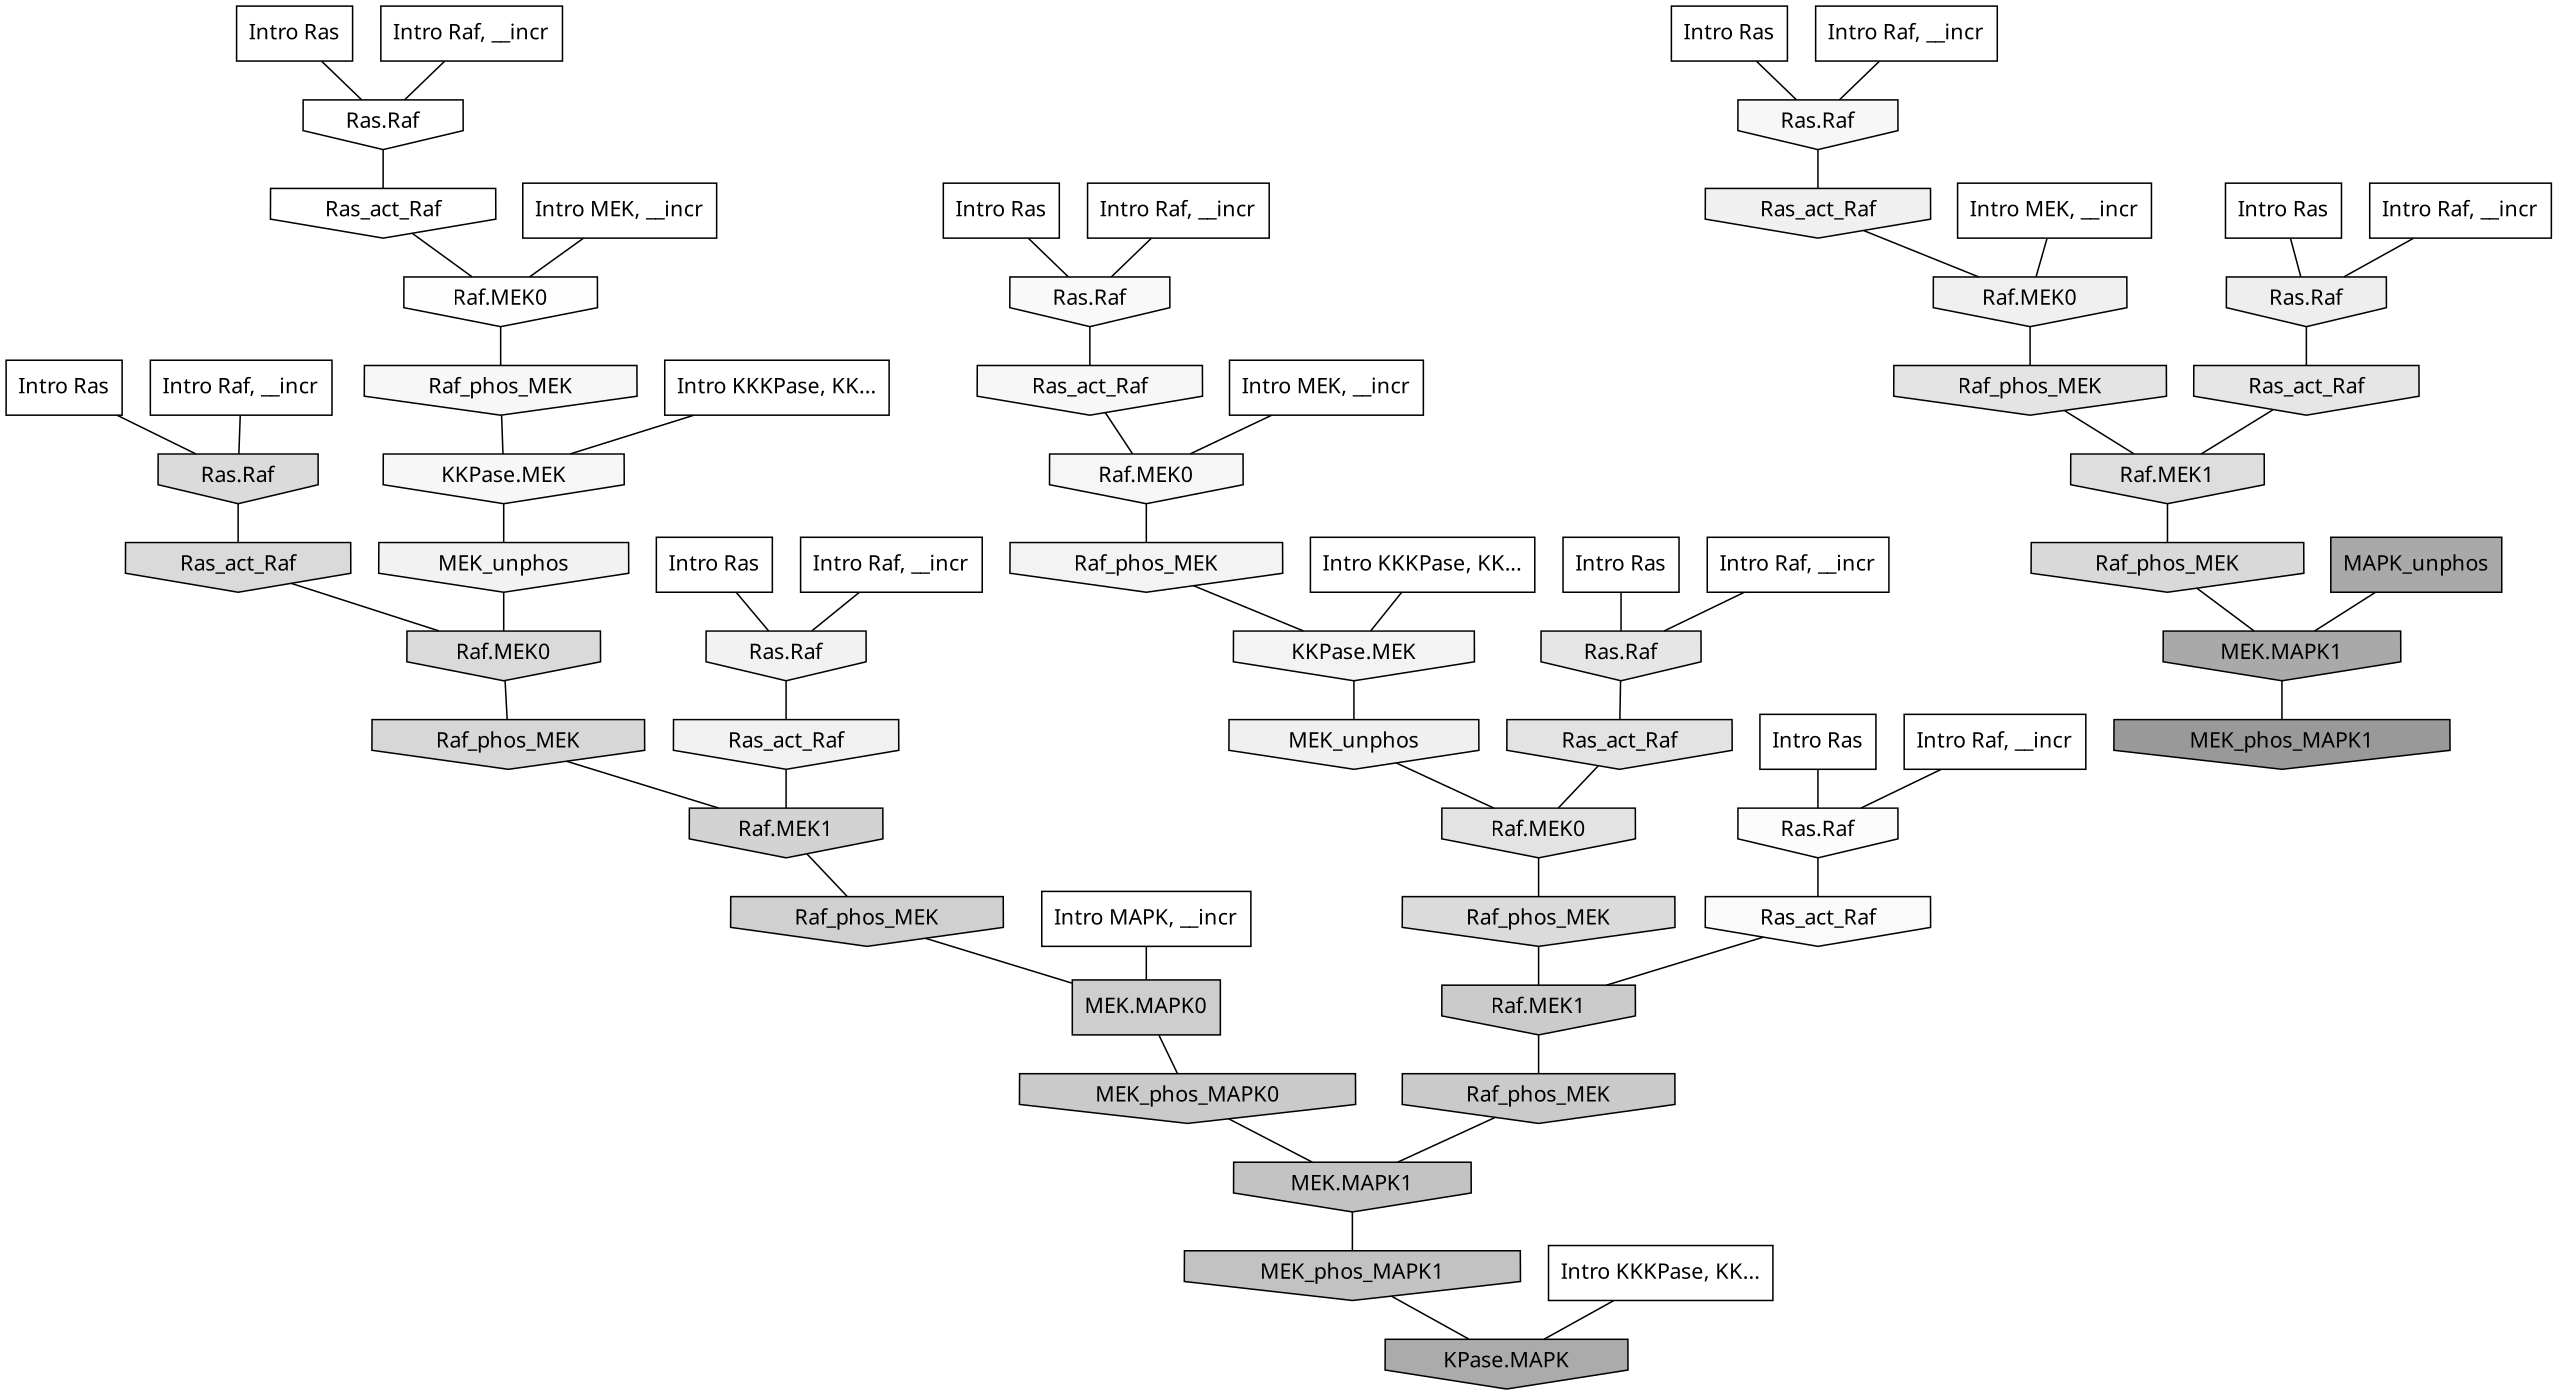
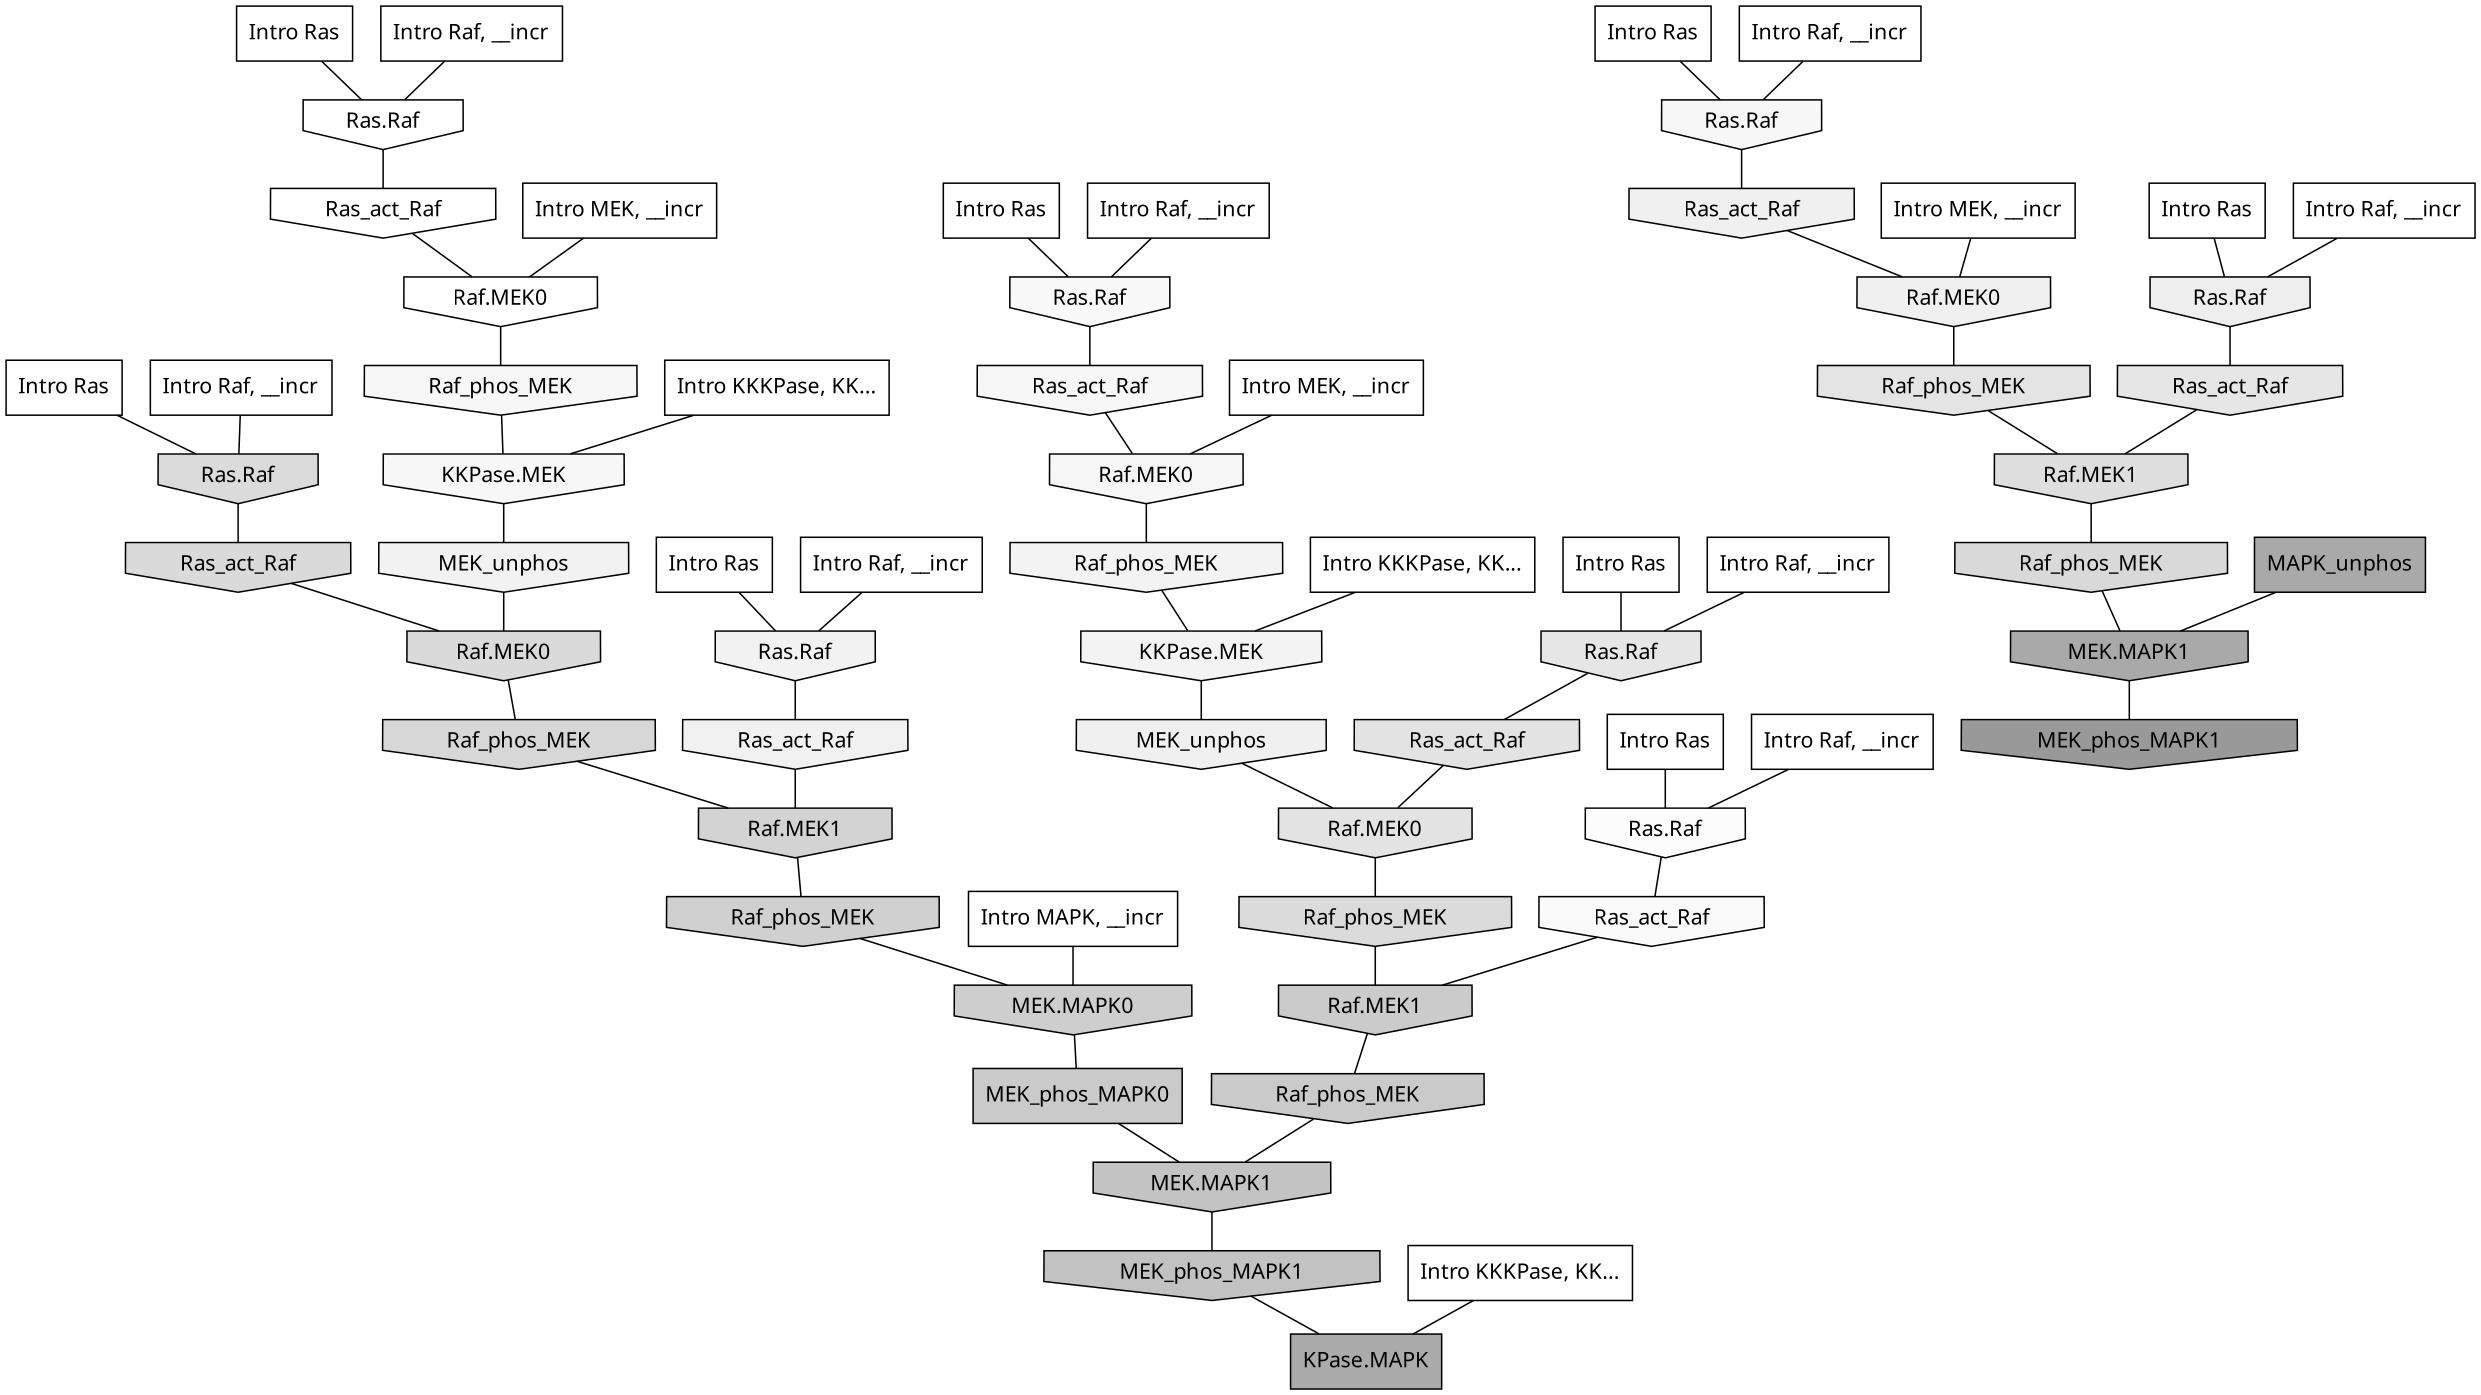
node "MEK.MAPK0": shape box -> invhouse
node "MEK_phos_MAPK0": shape invhouse -> box
node "KPase.MAPK": shape invhouse -> box
